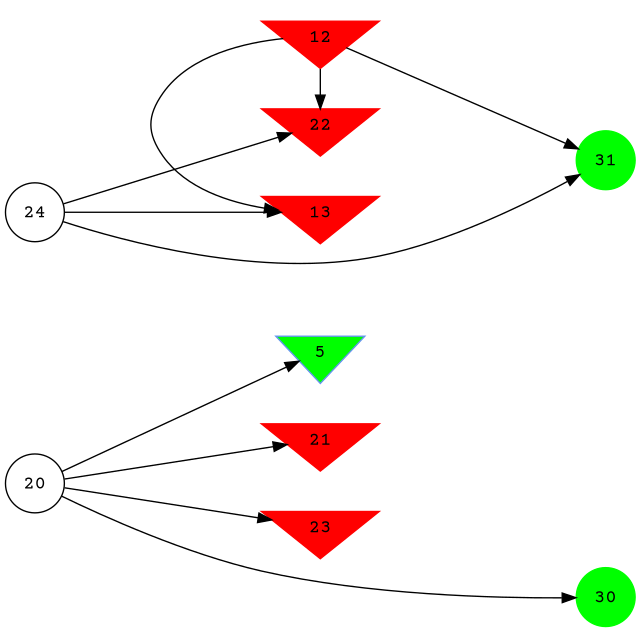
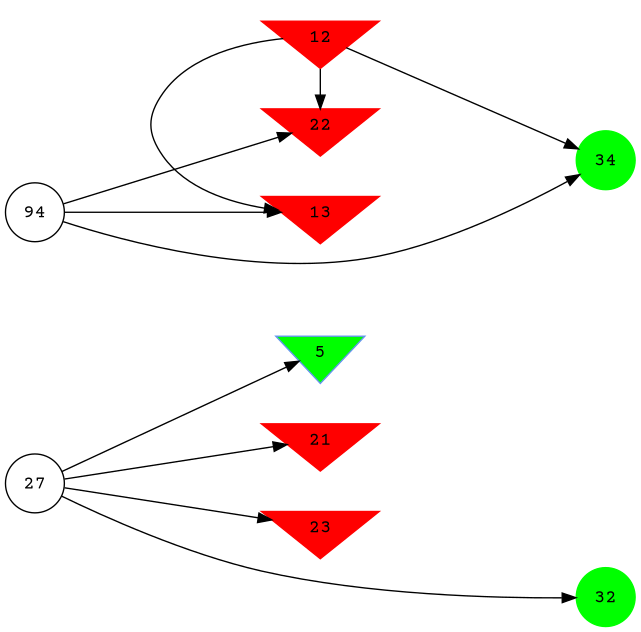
node "31": label "31" -> "34"
node "24": label "24" -> "94"
node "20": label "20" -> "27"
node "30": label "30" -> "32"
